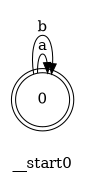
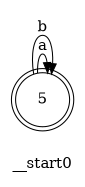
node "0": label "0" -> "5"
